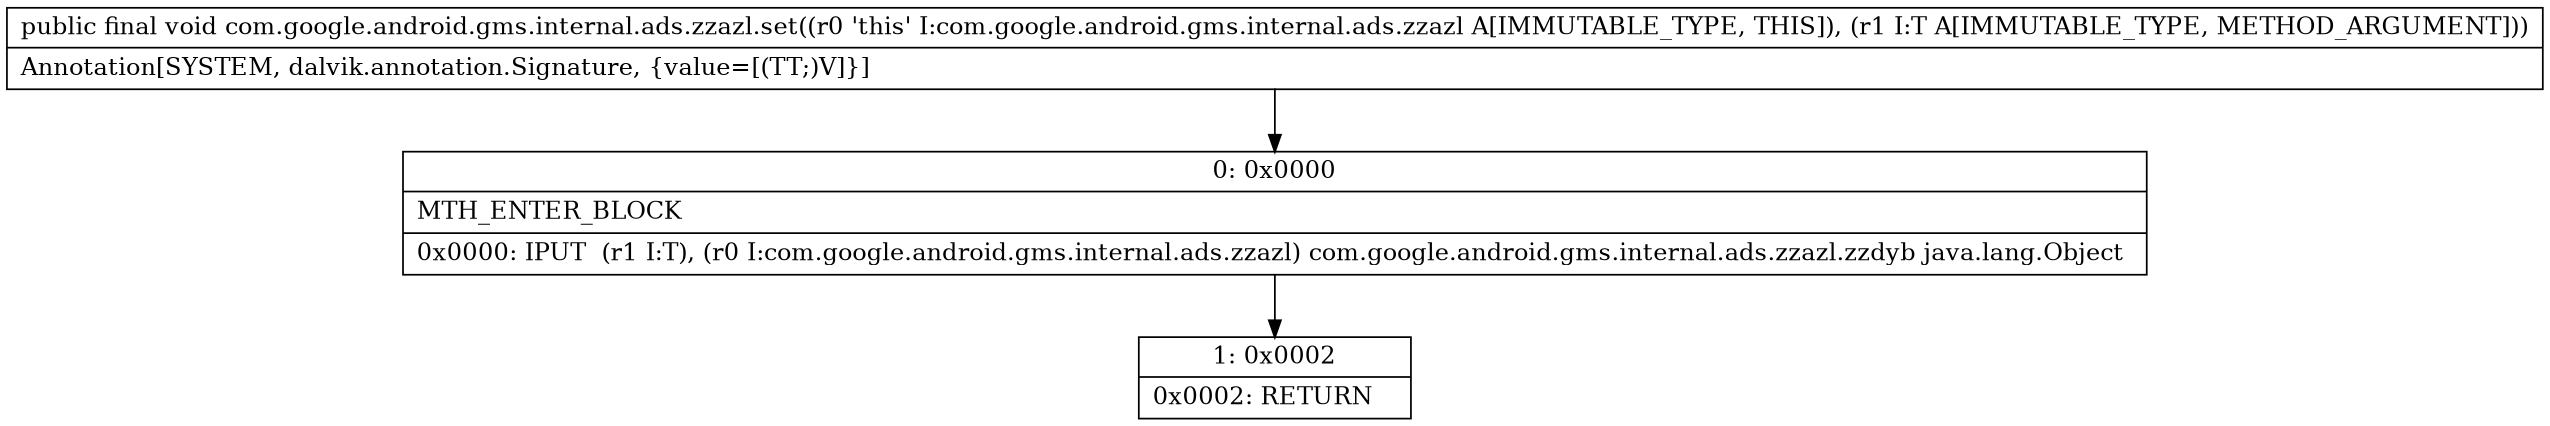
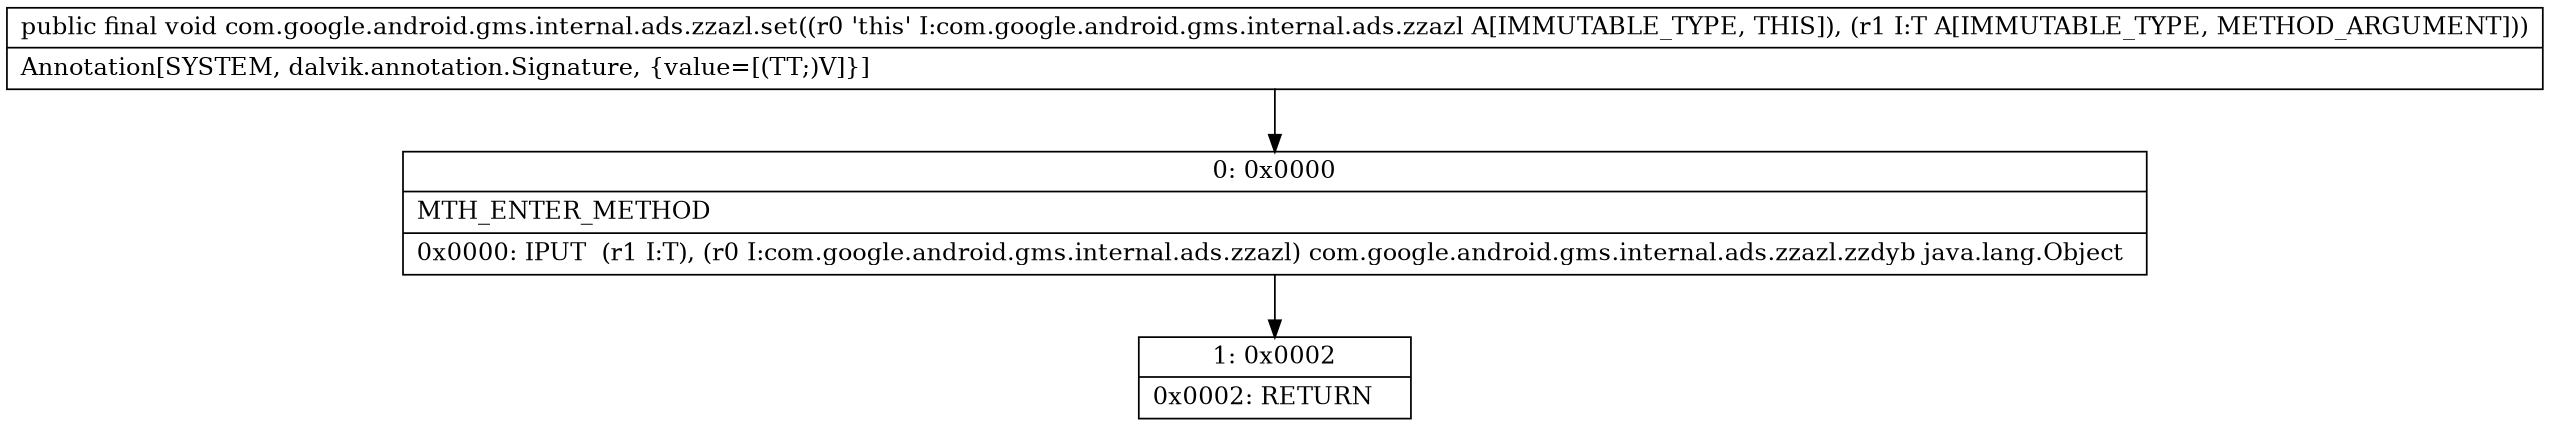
node "0: 0x0000": text "MTH_ENTER_BLOCK" -> "MTH_ENTER_METHOD"
